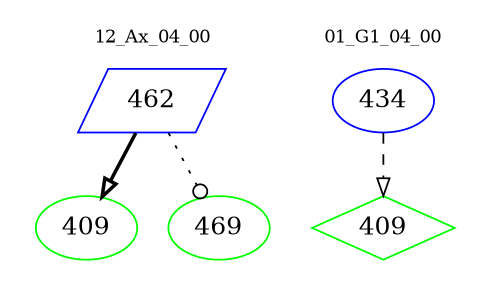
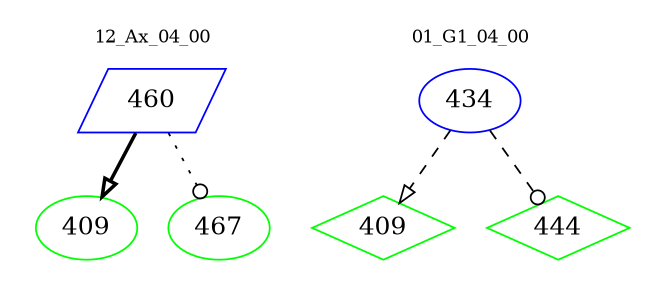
node "462": label "462" -> "460"
node "469": label "469" -> "467"
node "444": added
